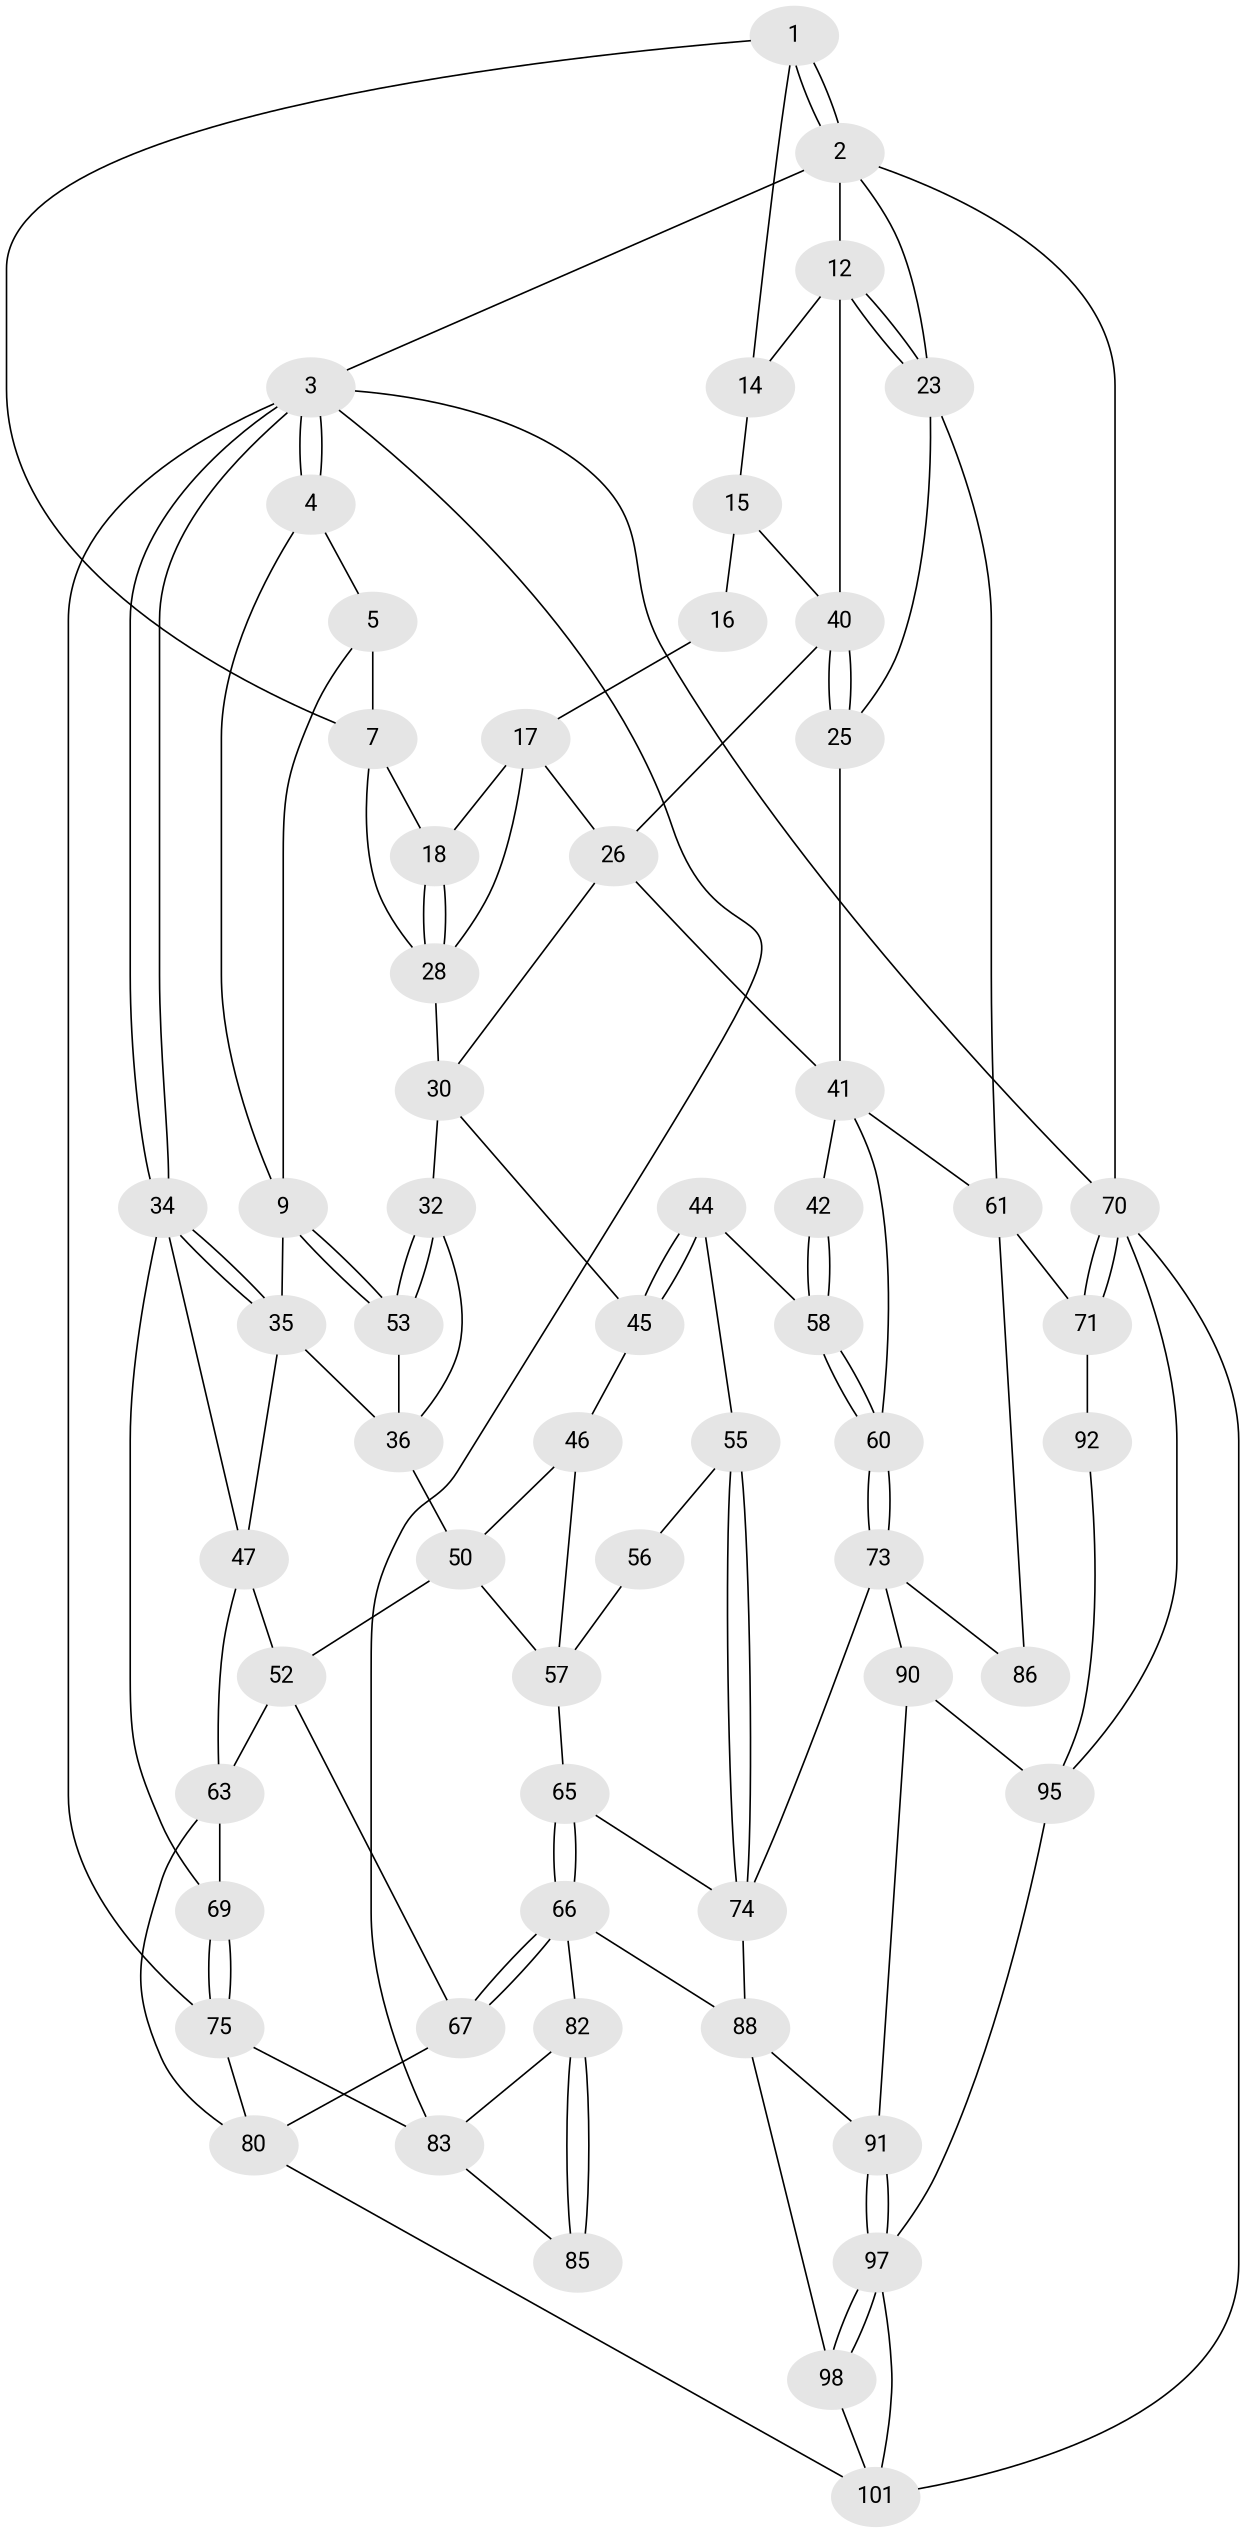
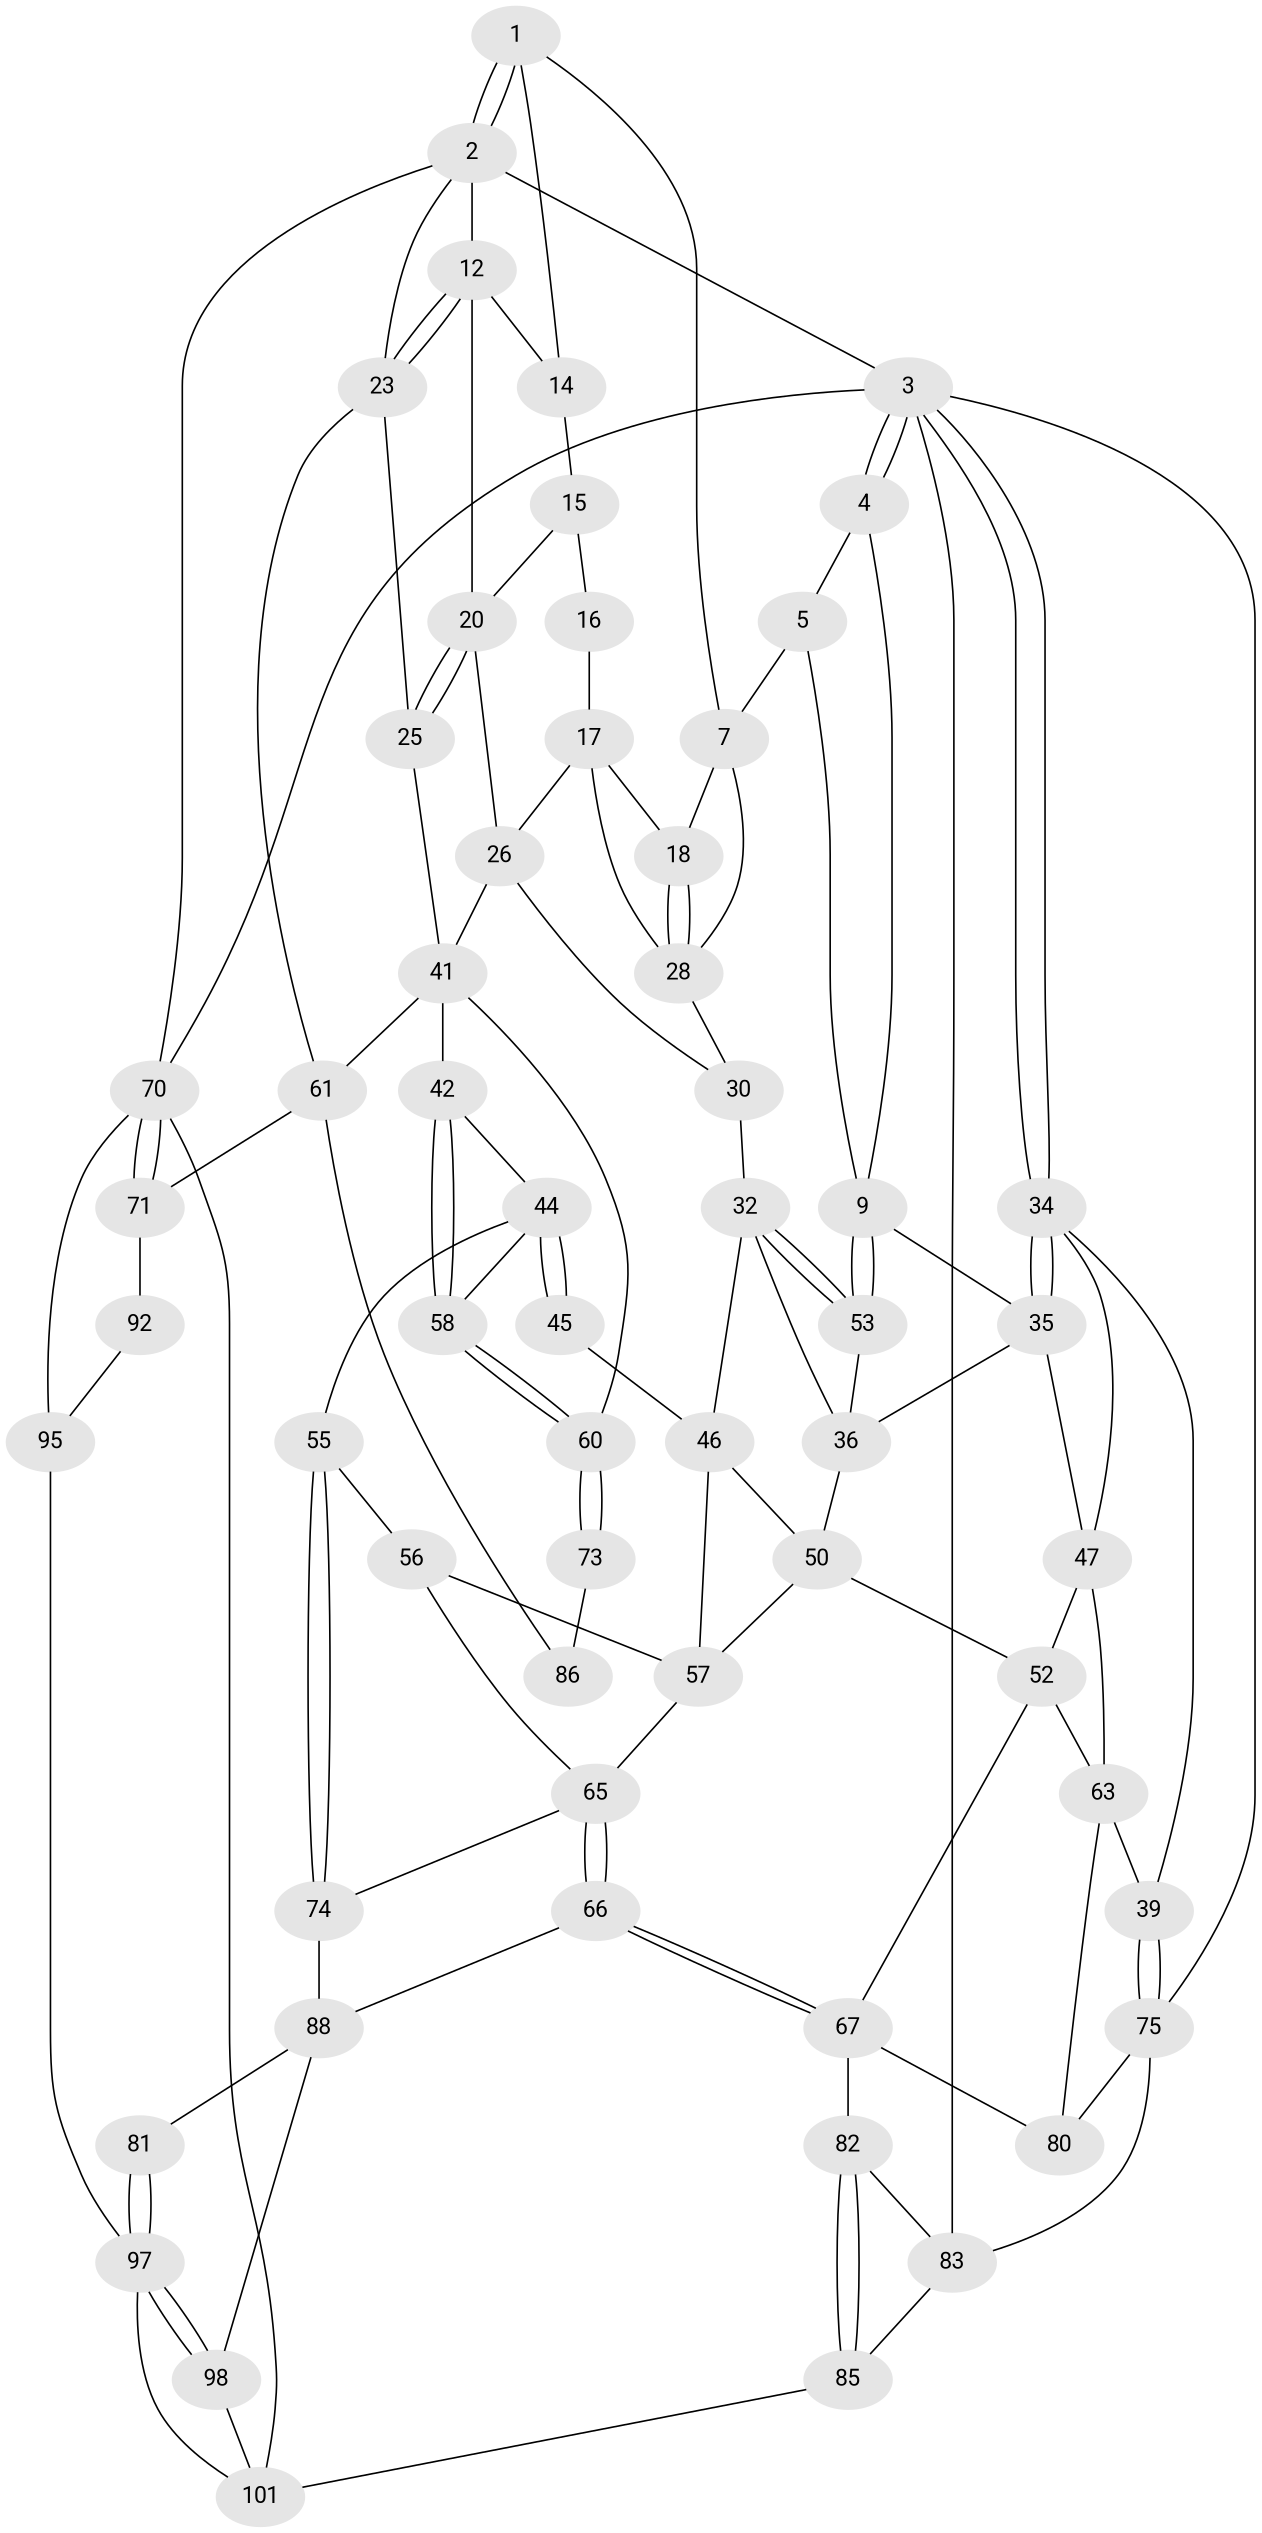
node "40": label "40" -> "20"
edge "42" -- "44": added
edge "30" -- "45": removed
edge "32" -- "46": added
node "90": removed
edge "56" -- "65": added
edge "73" -- "74": removed
node "69": label "69" -> "39"
edge "66" -- "82": now "67" -- "82"
node "91": label "91" -> "81"
edge "80" -- "101": now "85" -- "101"
